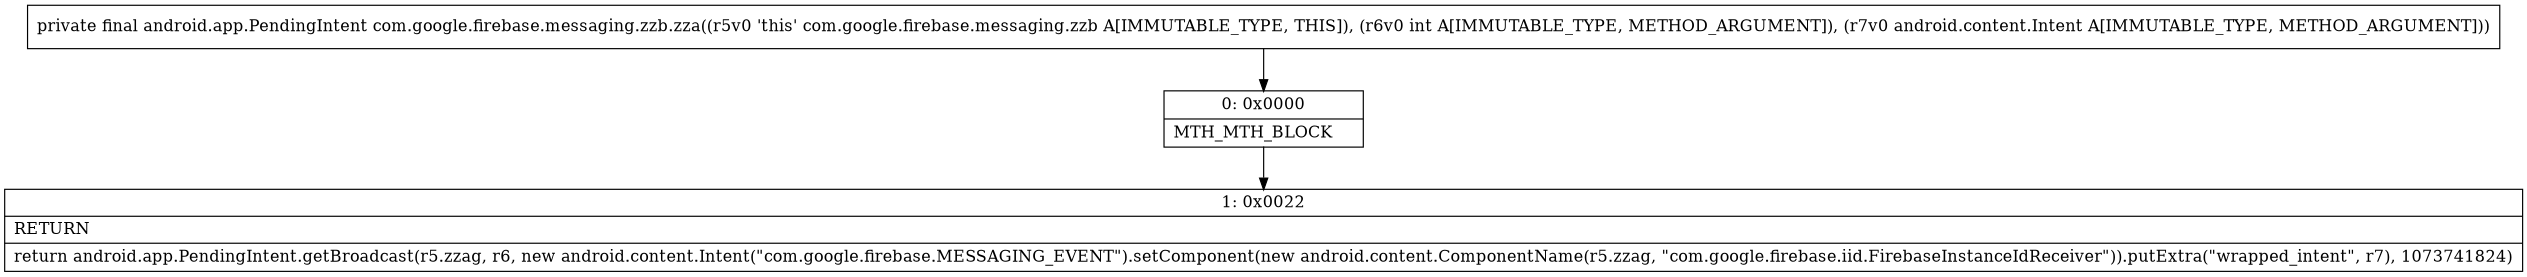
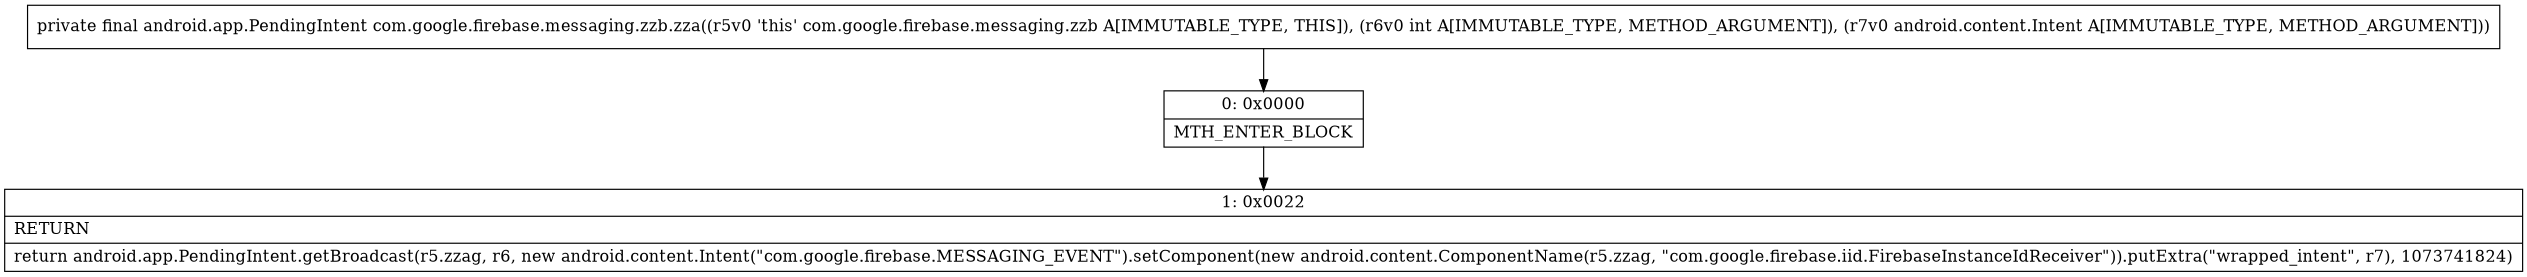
node "0: 0x0000": text "MTH_MTH_BLOCK" -> "MTH_ENTER_BLOCK"
